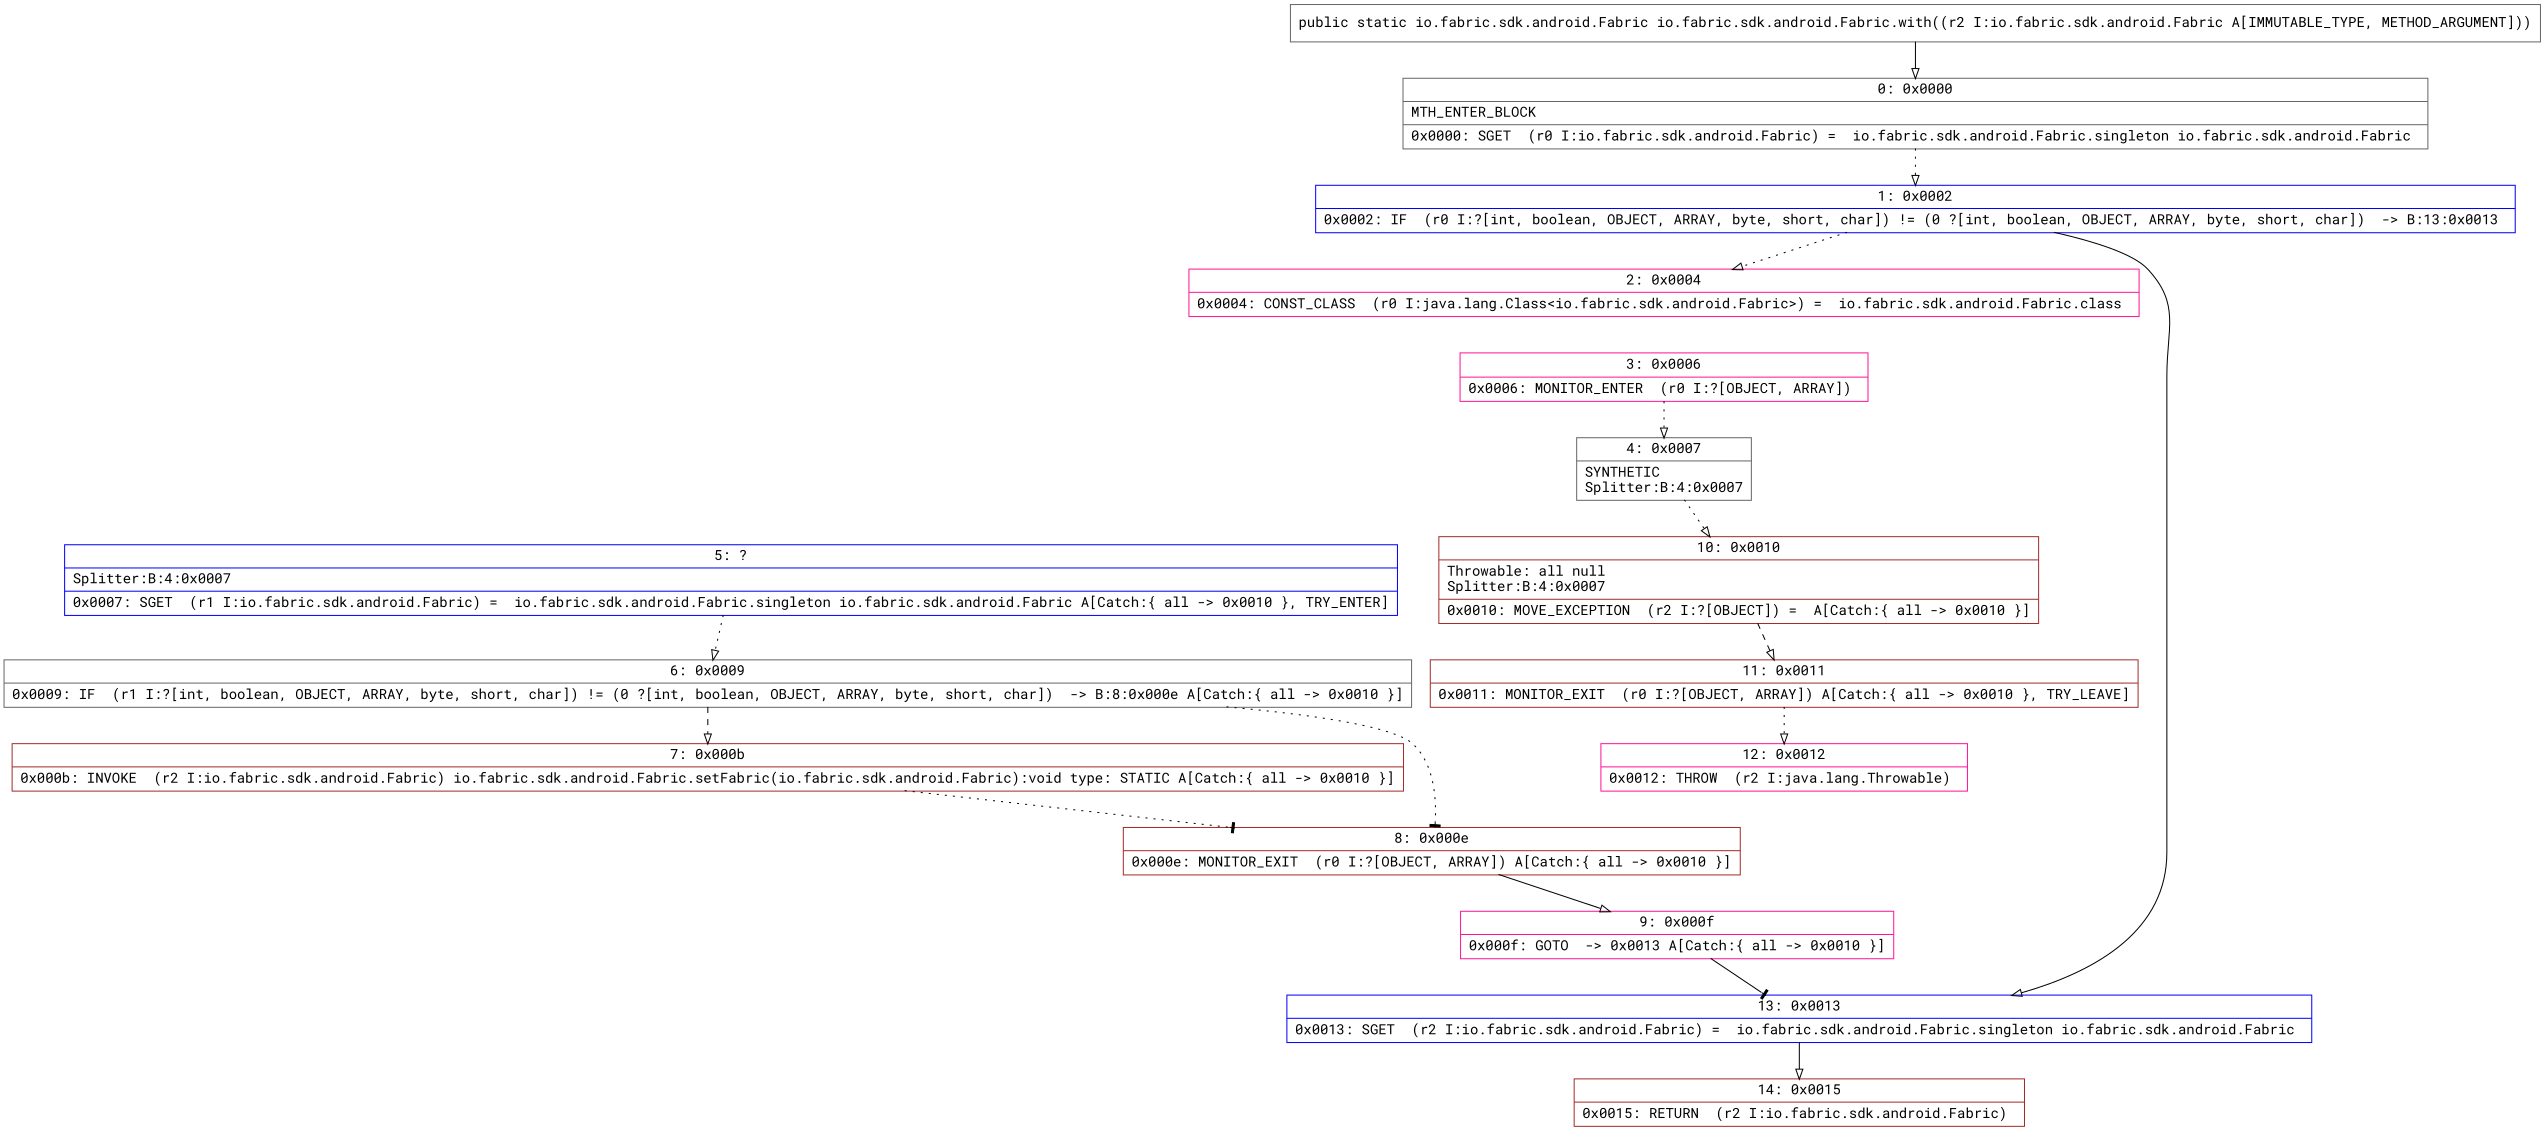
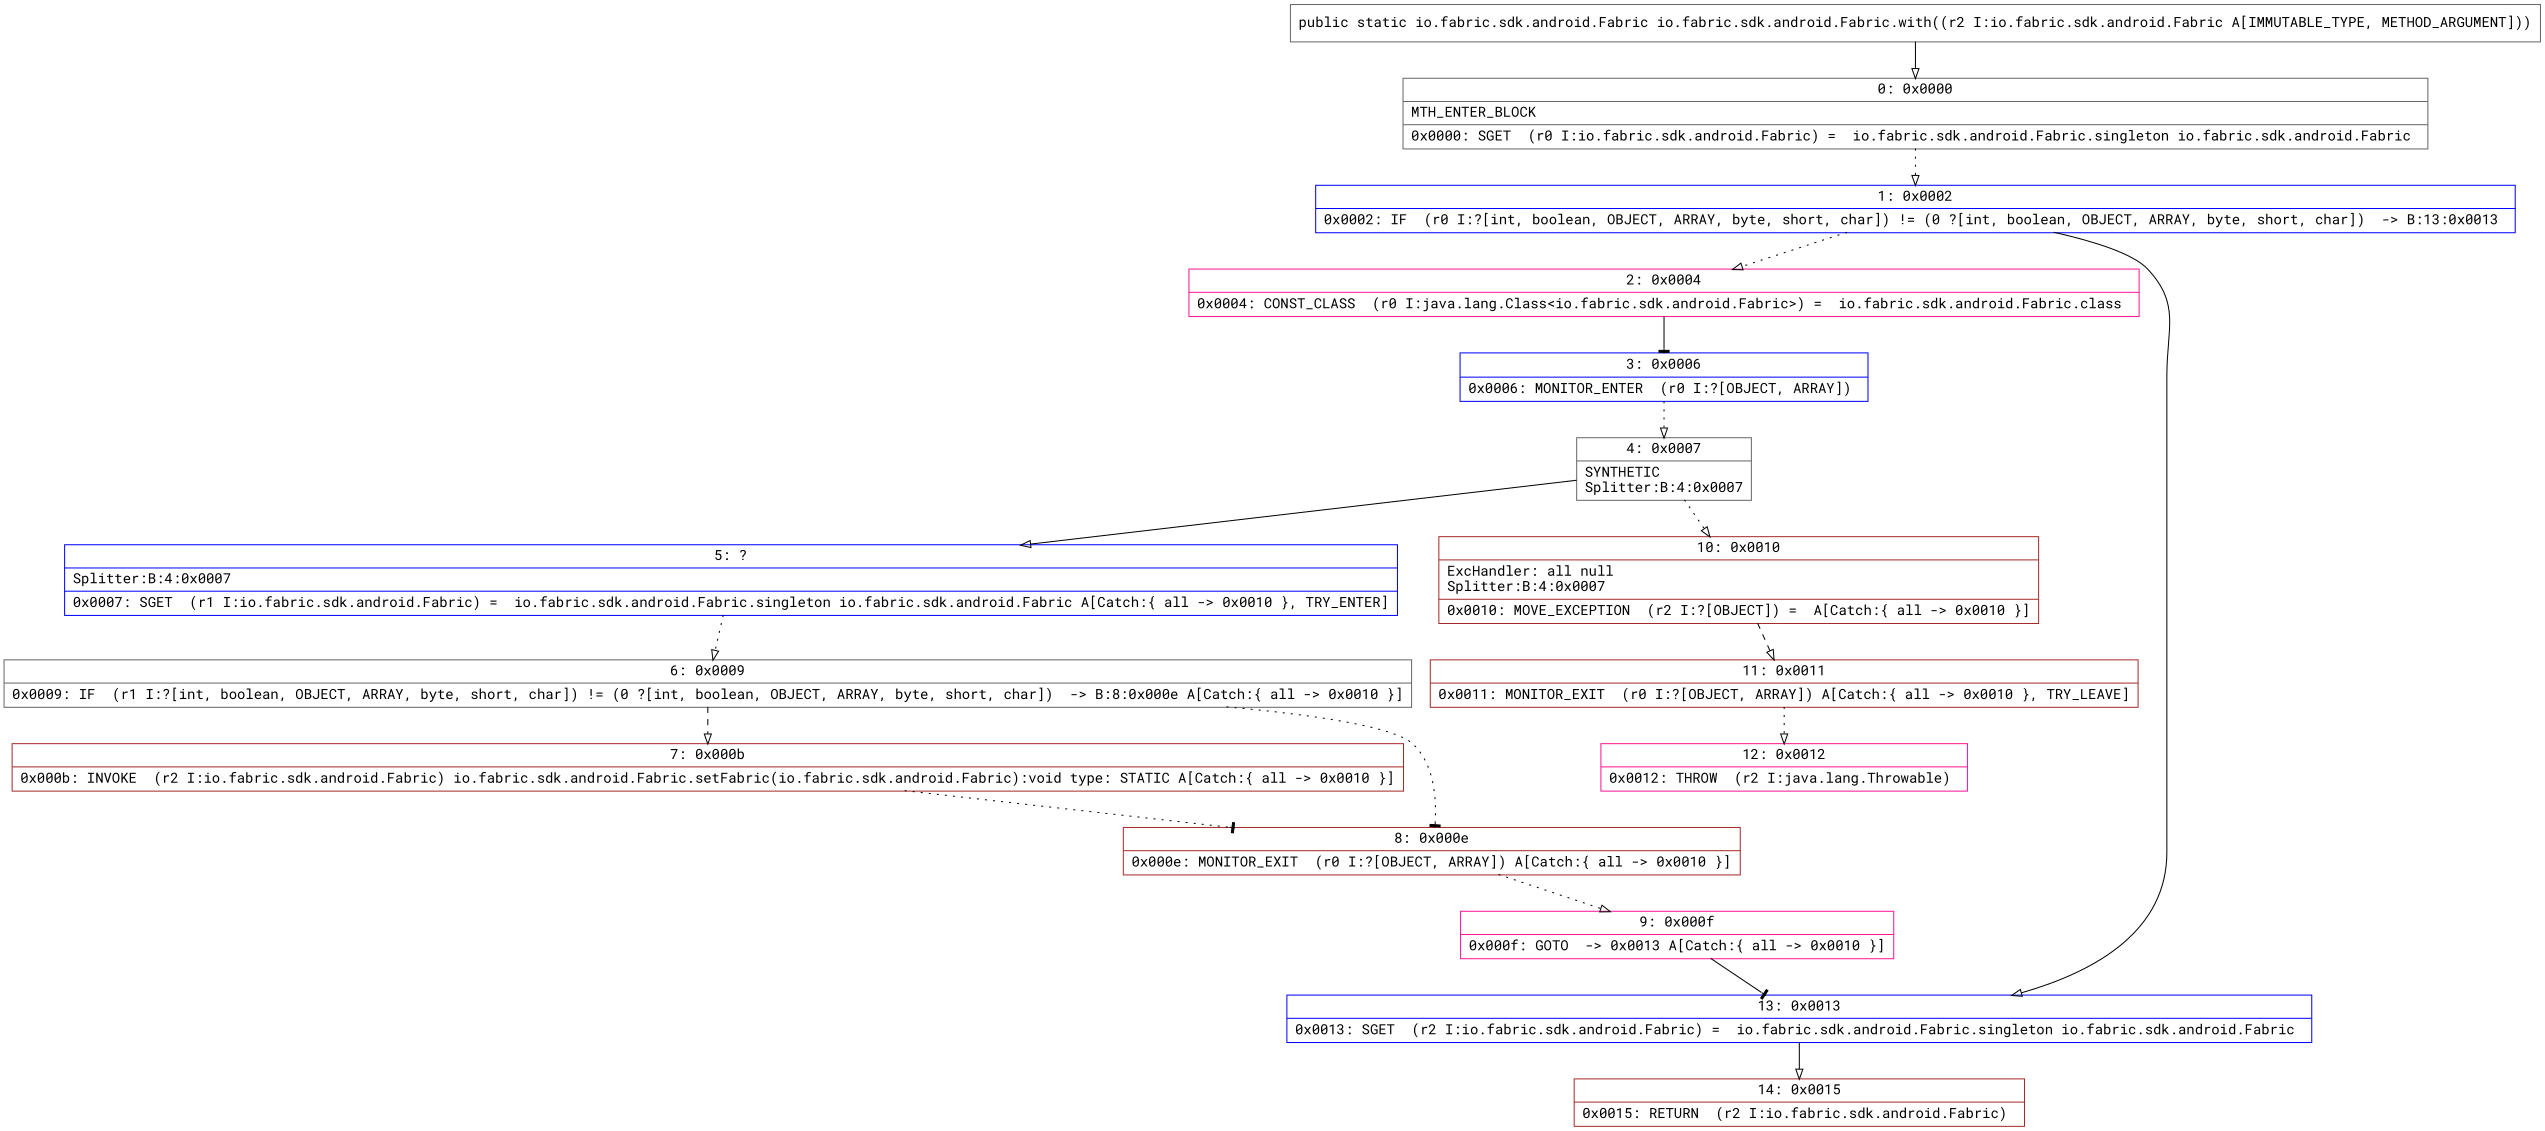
edge "2: 0x0004" -> "3: 0x0006": added
node "3: 0x0006": color deeppink -> blue
edge "4: 0x0007" -> "5: ?": added
node "10: 0x0010": text "Throwable: all null" -> "ExcHandler: all null"
edge "8: 0x000e" -> "9: 0x000f": style solid -> dotted
